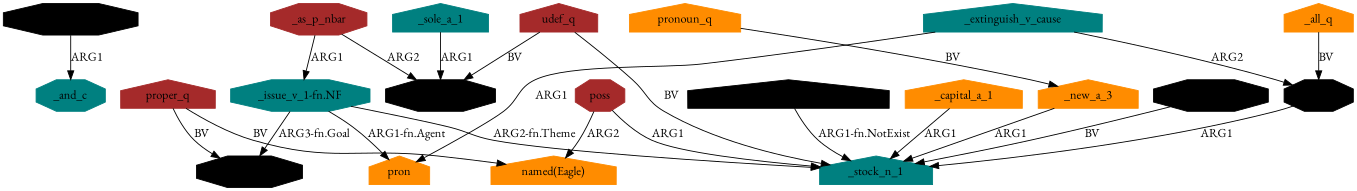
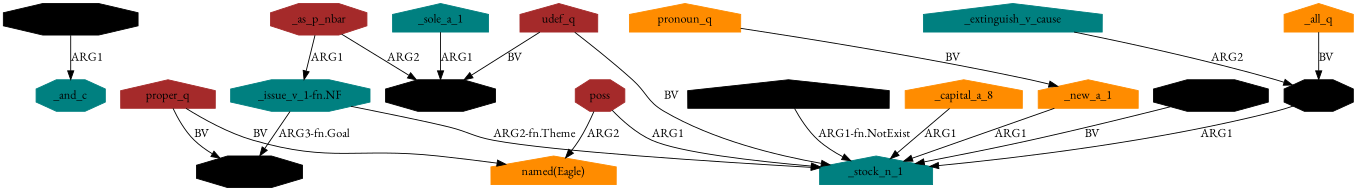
node "_capital_a_1": label "_capital_a_1" -> "_capital_a_8"
node "_new_a_3": label "_new_a_3" -> "_new_a_1"
node "pron": removed
